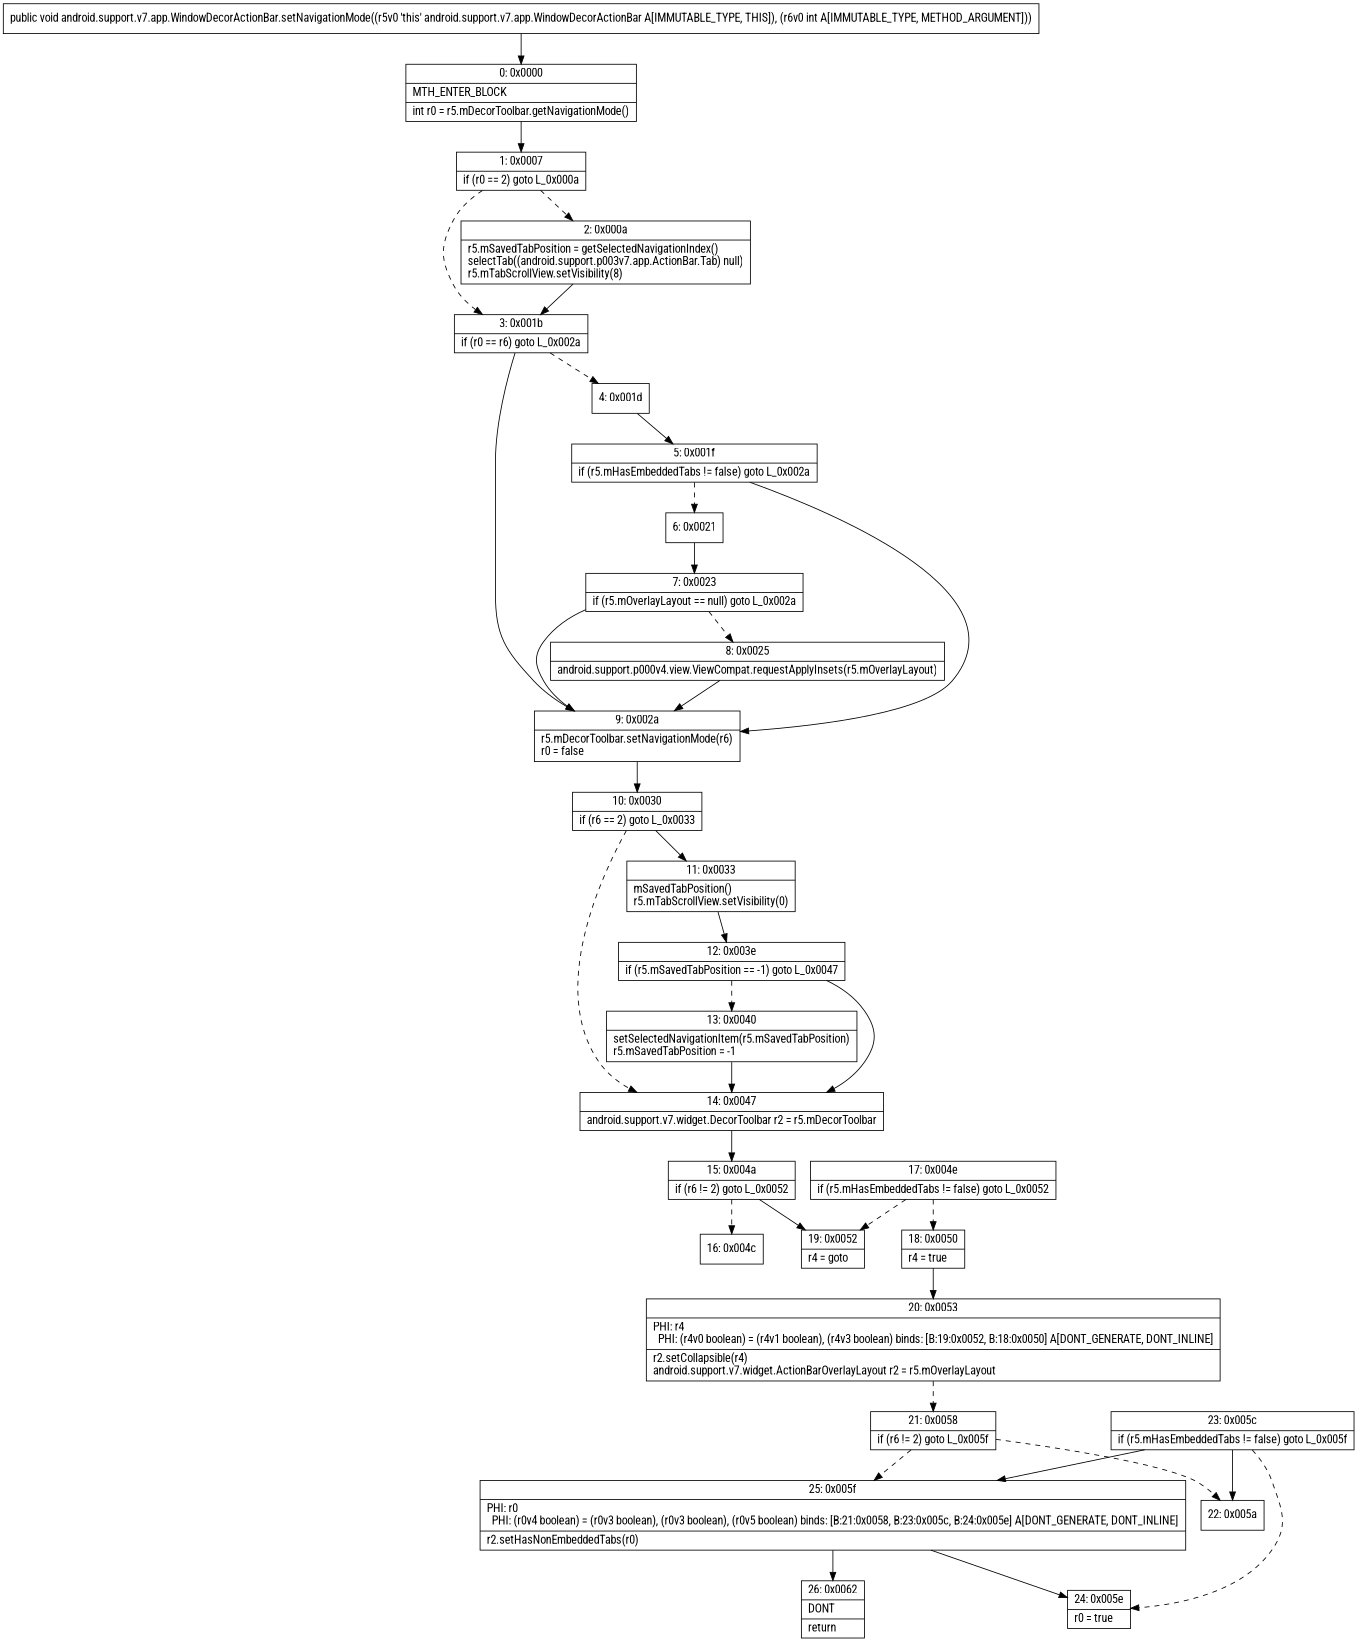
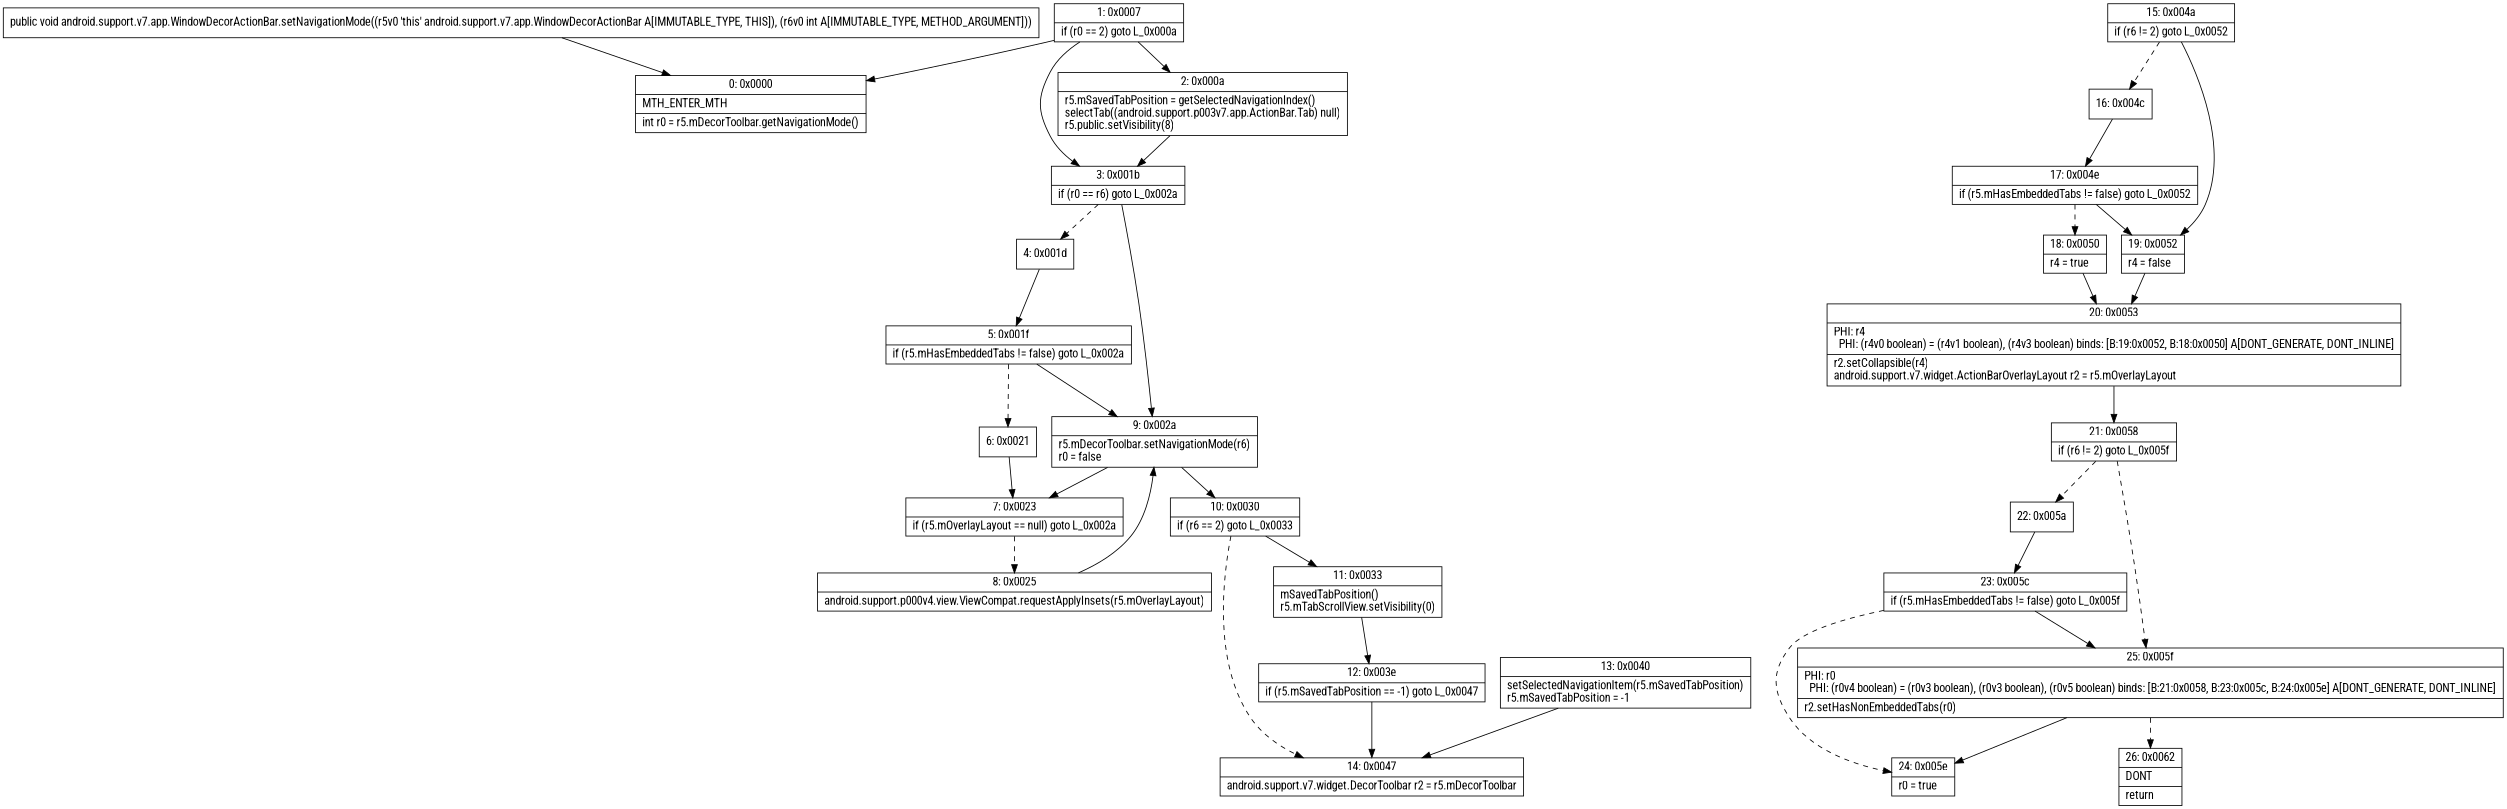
node "0: 0x0000": text "MTH_ENTER_BLOCK" -> "MTH_ENTER_MTH"
edge "0: 0x0000" -> "1: 0x0007": reversed
edge "16: 0x004c" -> "17: 0x004e": added
edge "1: 0x0007" -> "2: 0x000a": style dashed -> solid
edge "1: 0x0007" -> "3: 0x001b": style dashed -> solid
node "2: 0x000a": text "r5.mTabScrollView.setVisibility(8)" -> "r5.public.setVisibility(8)"
edge "19: 0x0052" -> "20: 0x0053": added
edge "7: 0x0023" -> "9: 0x002a": reversed
edge "12: 0x003e" -> "13: 0x0040": removed
edge "14: 0x0047" -> "15: 0x004a": removed
edge "17: 0x004e" -> "19: 0x0052": style dashed -> solid
node "19: 0x0052": text "r4 = goto" -> "r4 = false"
edge "20: 0x0053" -> "21: 0x0058": style dashed -> solid
edge "23: 0x005c" -> "22: 0x005a": reversed
edge "25: 0x005f" -> "26: 0x0062": style solid -> dashed
